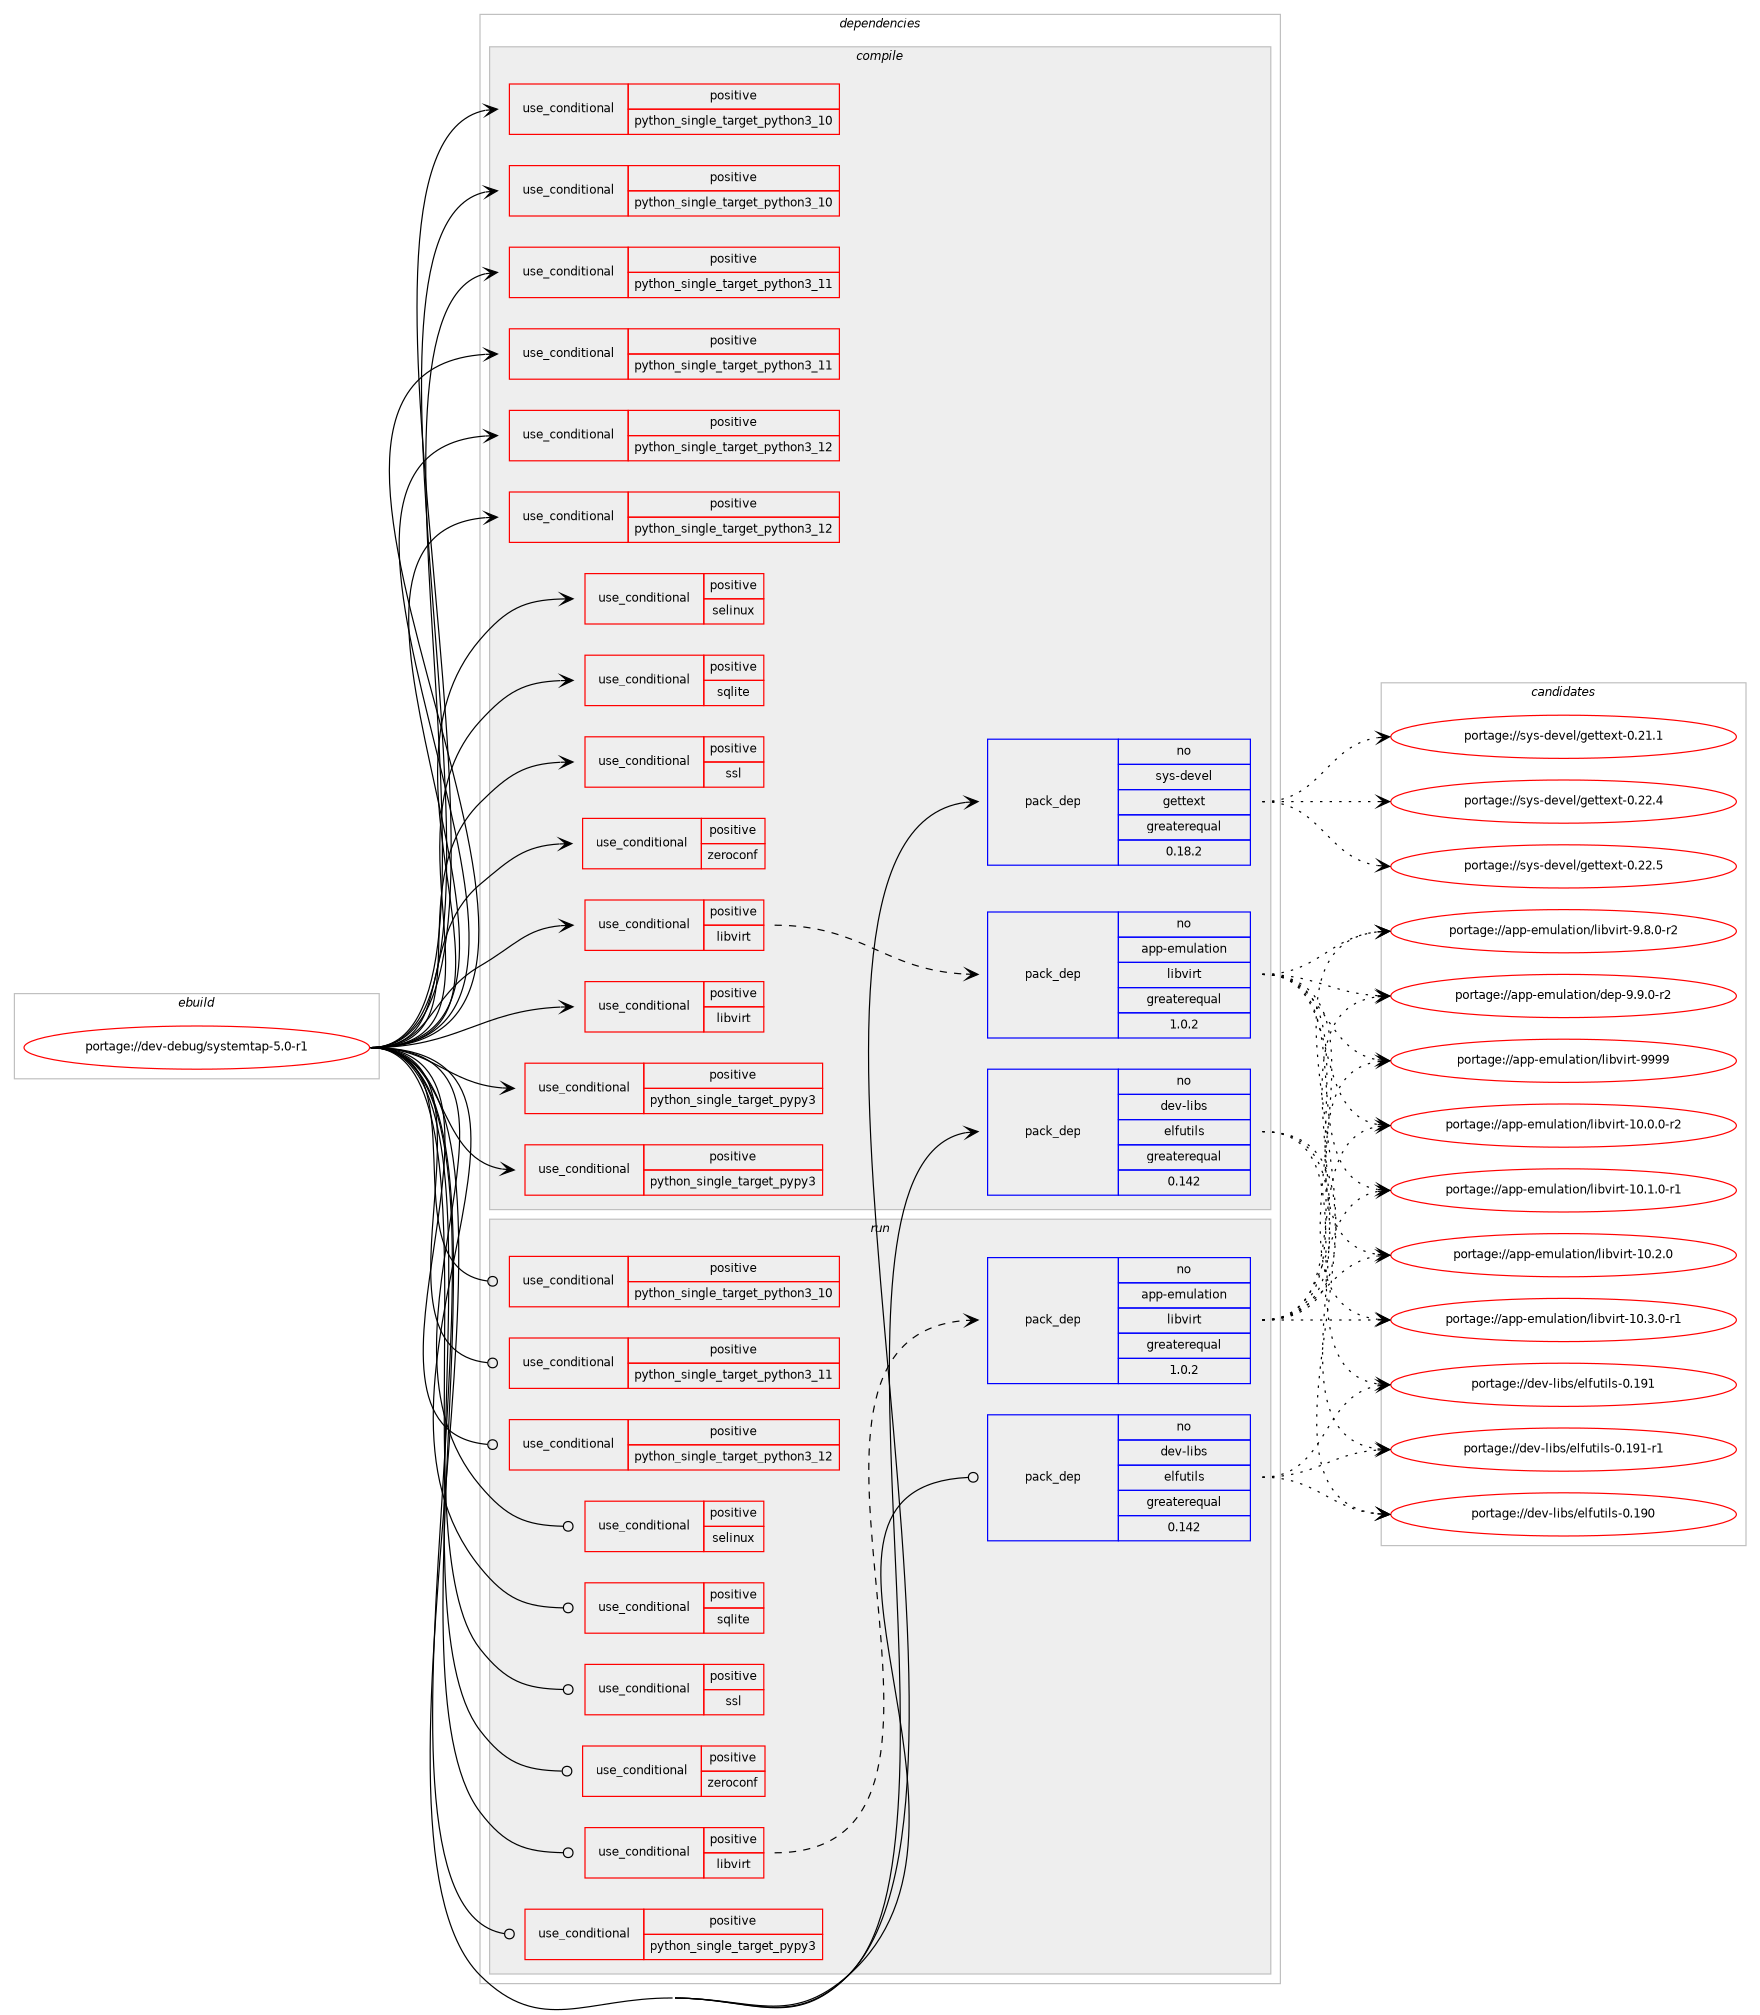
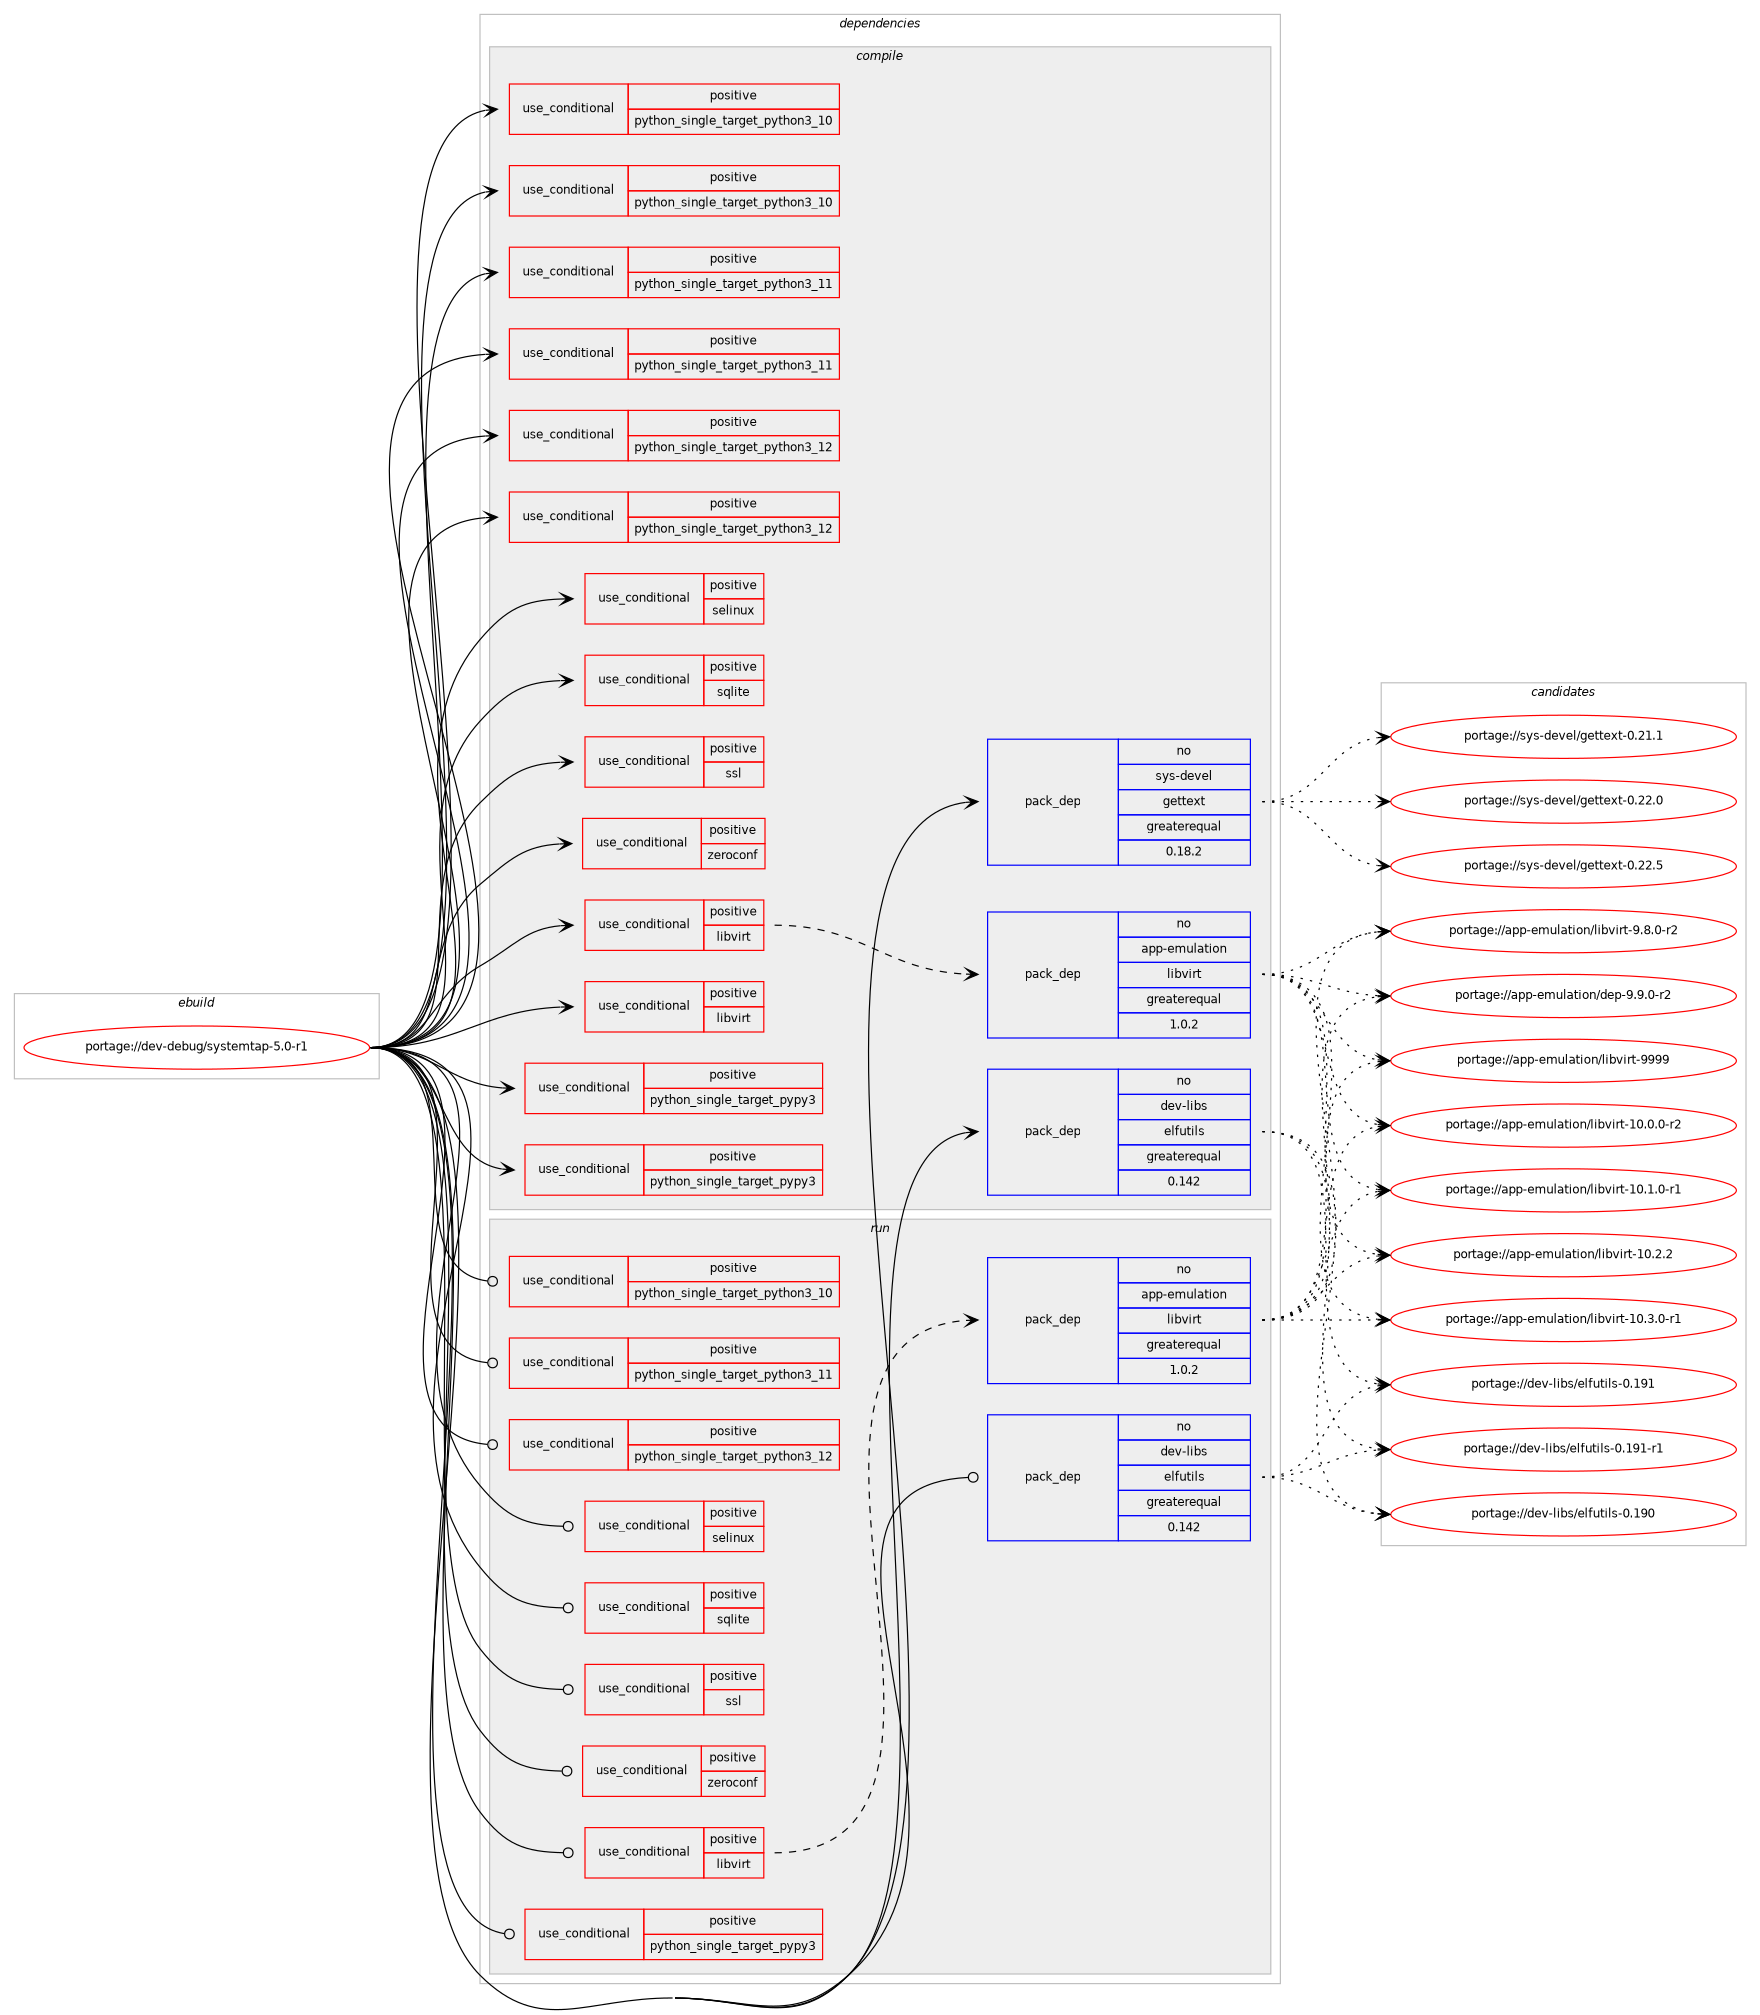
node "portage://sys-devel/gettext-0.22.4": label "portage://sys-devel/gettext-0.22.4" -> "portage://sys-devel/gettext-0.22.0"
node "portage://app-emulation/libvirt-10.2.0": label "portage://app-emulation/libvirt-10.2.0" -> "portage://app-emulation/libvirt-10.2.2"
